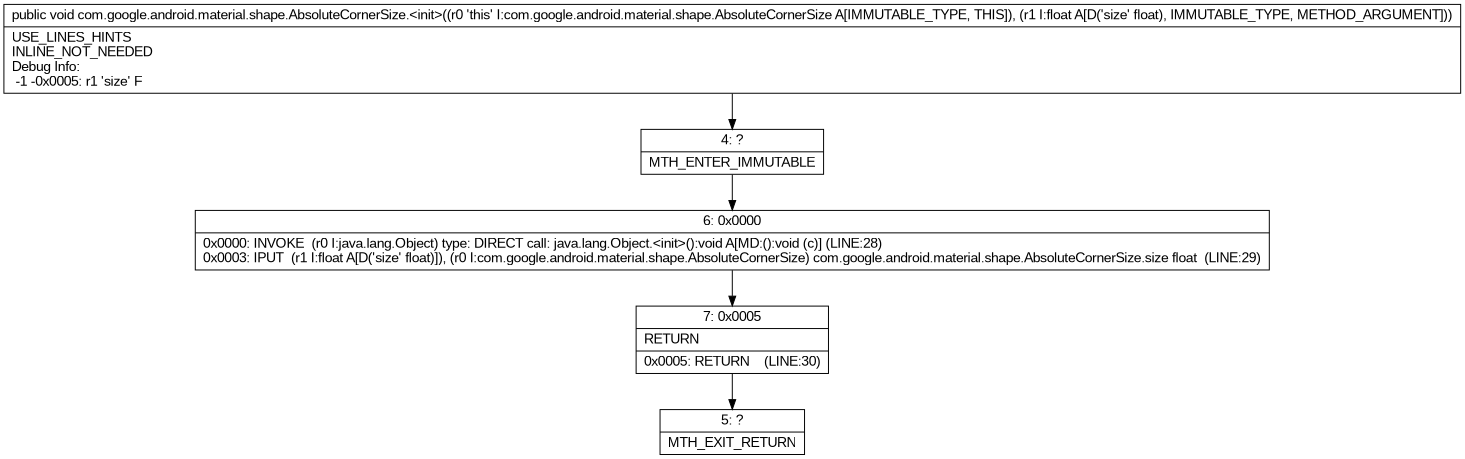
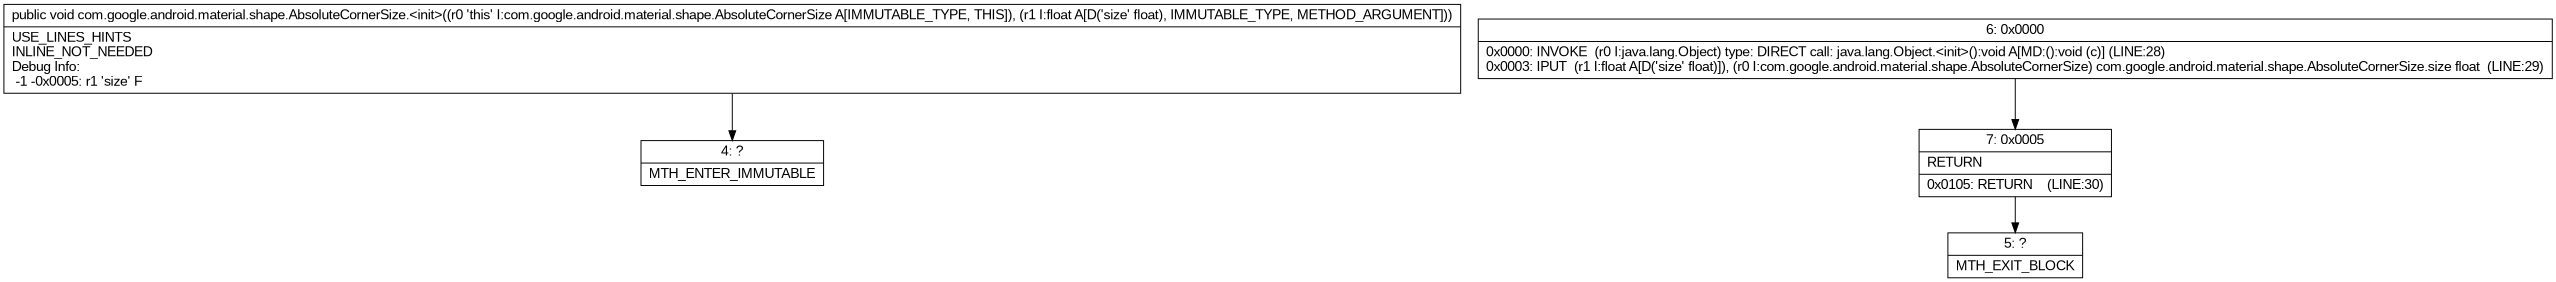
edge "4: ?" -> "6: 0x0000": removed
node "7: 0x0005": text "0x0005: RETURN    (LINE:30)" -> "0x0105: RETURN    (LINE:30)"
node "5: ?": text "MTH_EXIT_RETURN" -> "MTH_EXIT_BLOCK"
